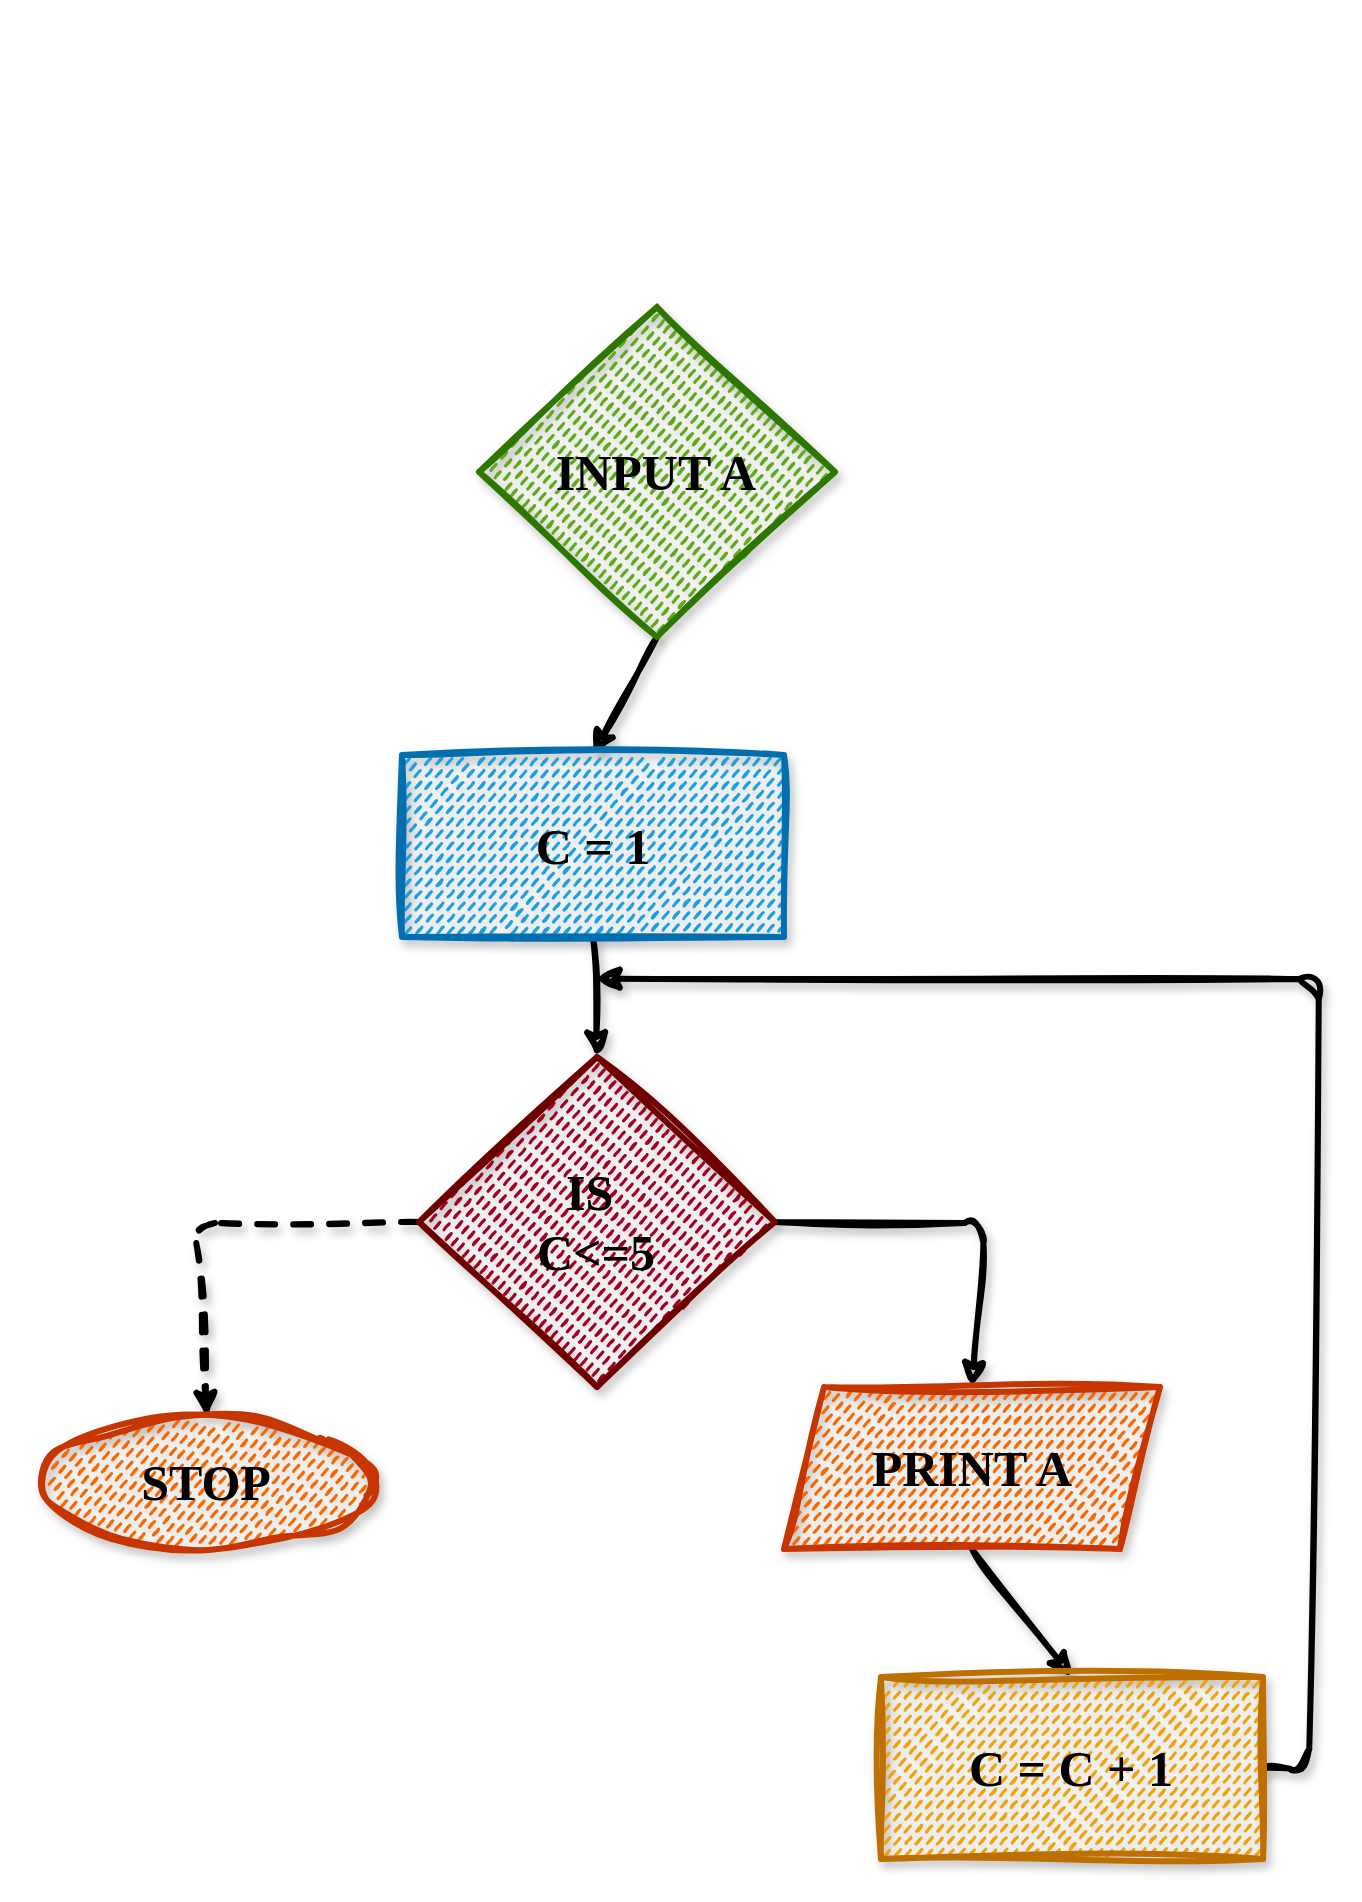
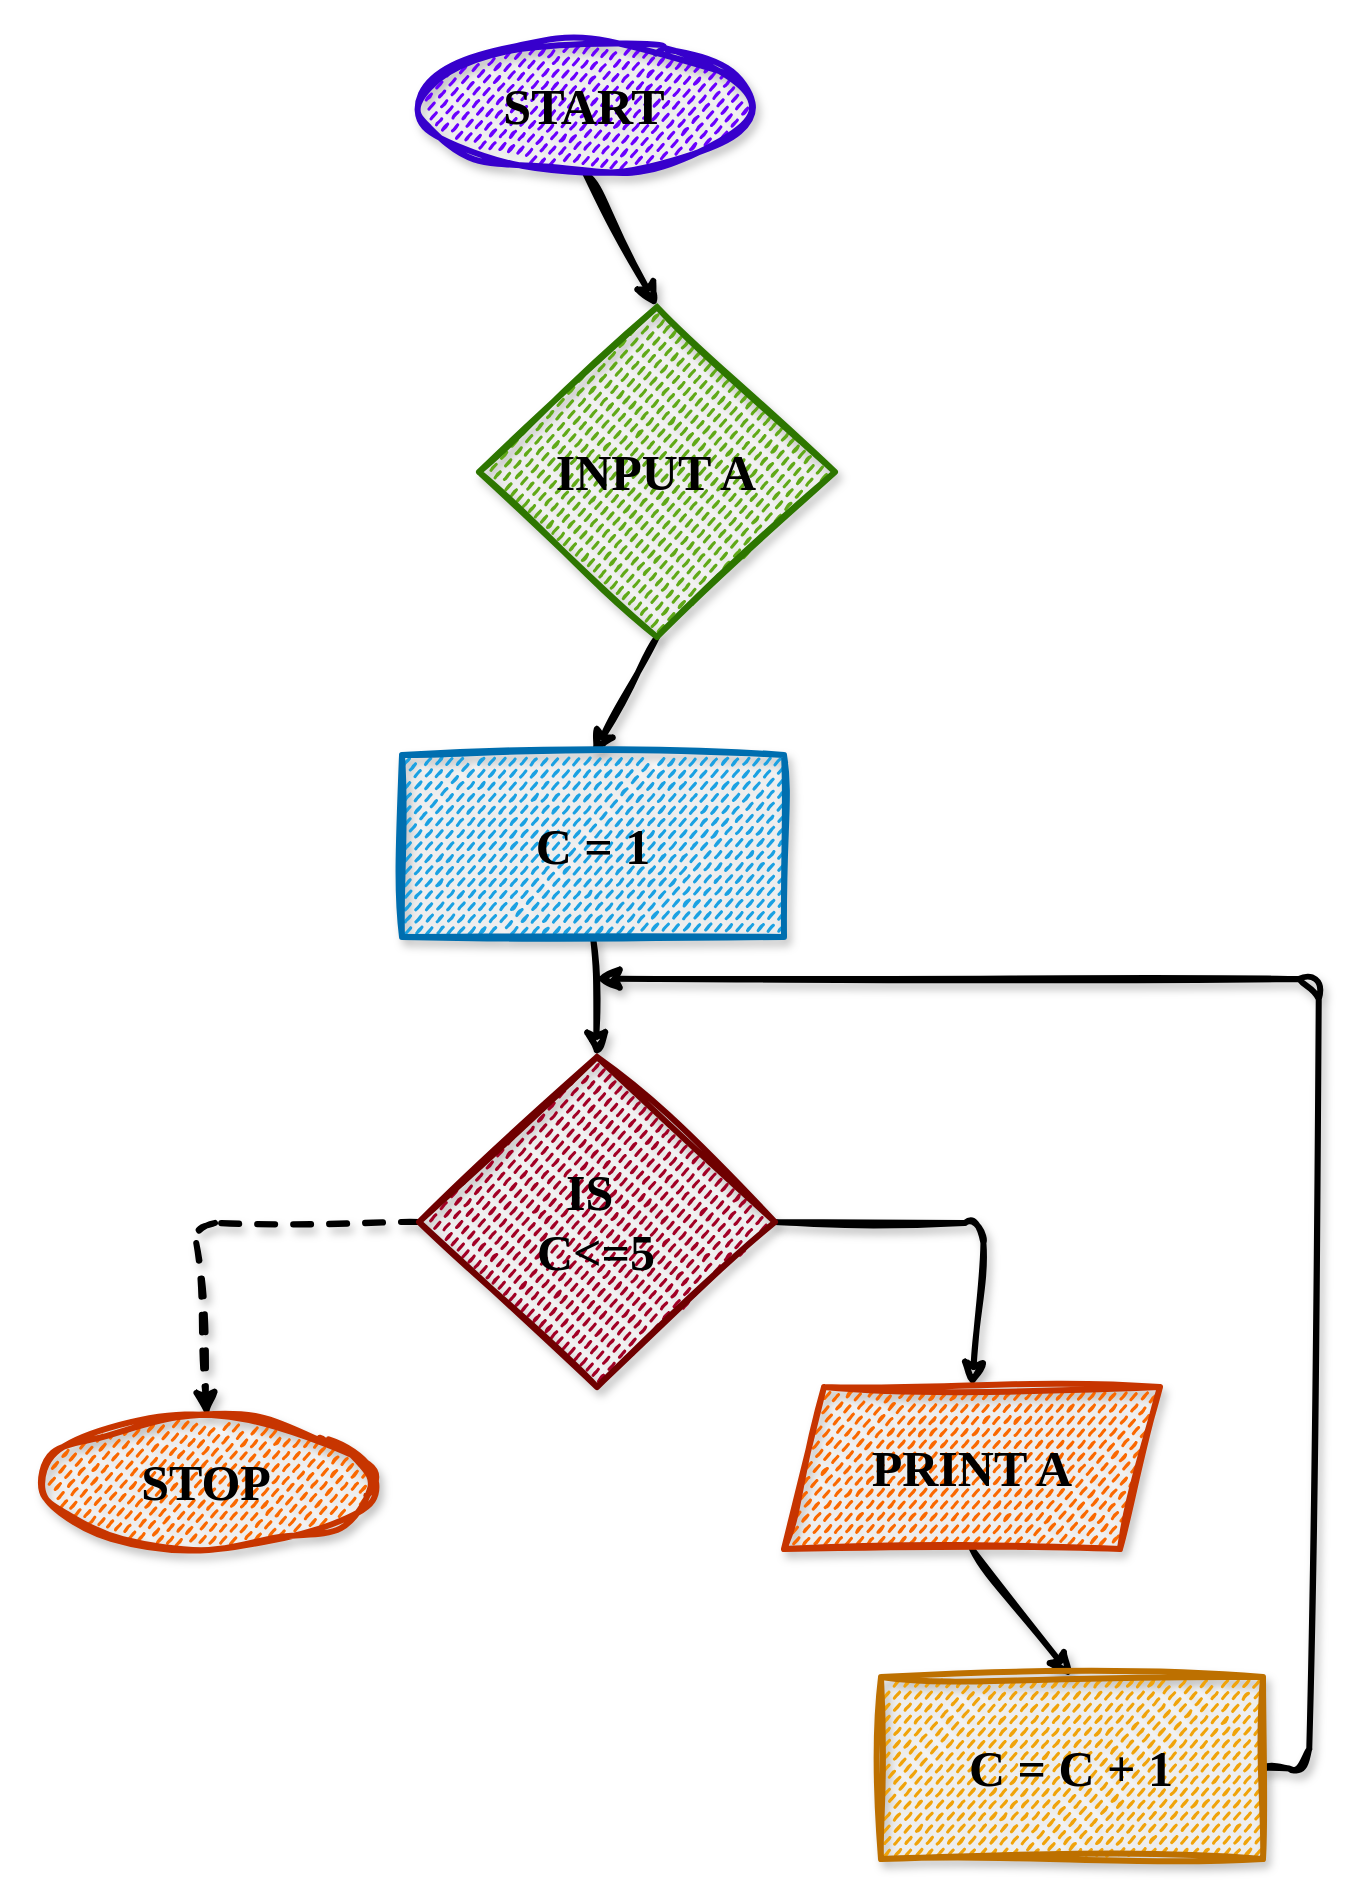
node "START": added
edge "START" -> "INPUT A": added
